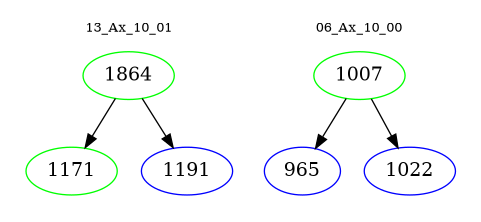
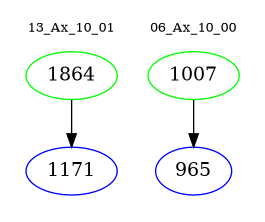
node "1171": color green -> blue
node "1191": removed
node "1022": removed
